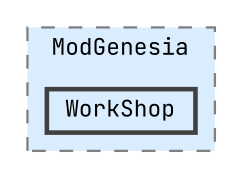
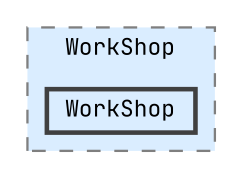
cluster "ModGenesia": label "ModGenesia" -> "WorkShop"
